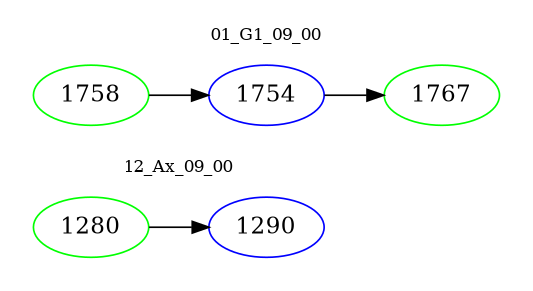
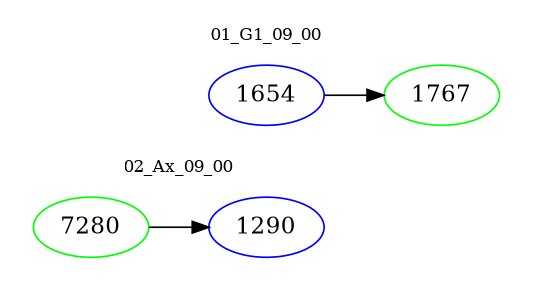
node "1758": removed
node "1754": label "1754" -> "1654"
cluster "12_Ax_09_00": label "12_Ax_09_00" -> "02_Ax_09_00"
node "1280": label "1280" -> "7280"
